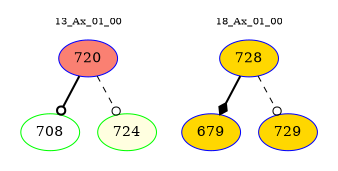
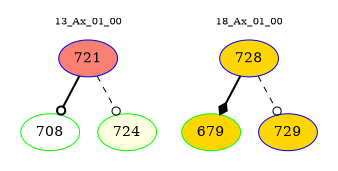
node "720": label "720" -> "721"
node "679": color blue -> green
